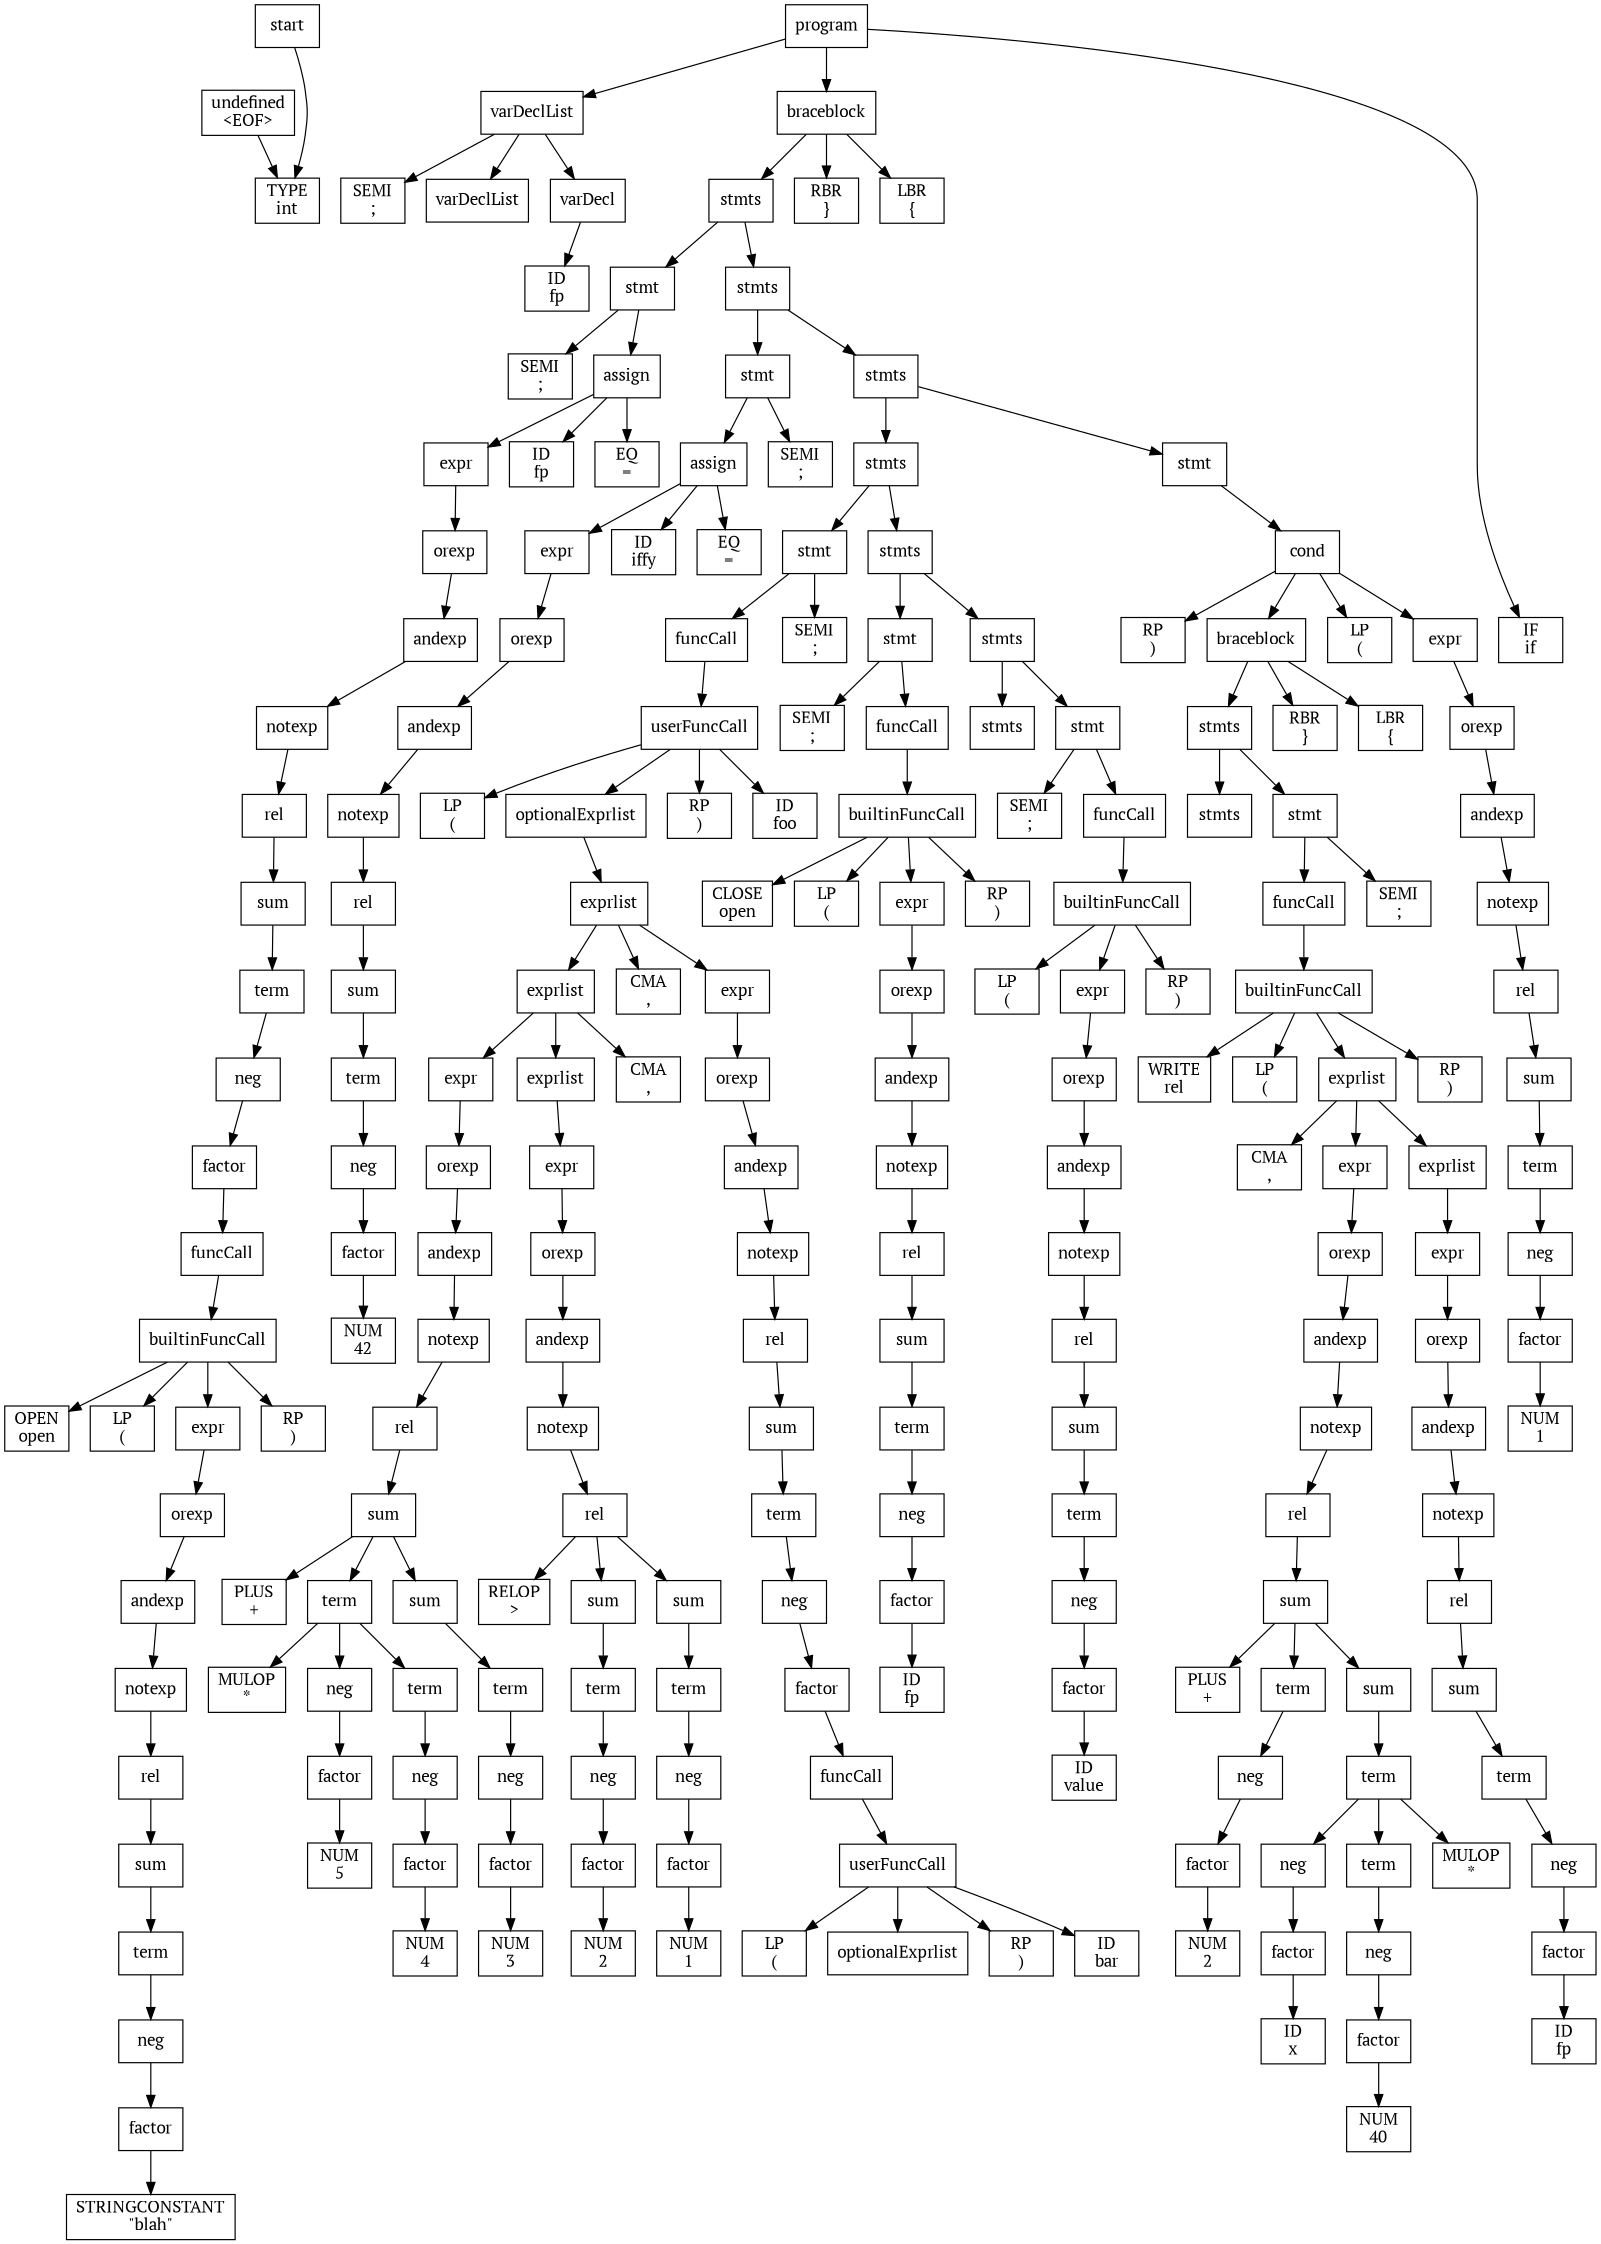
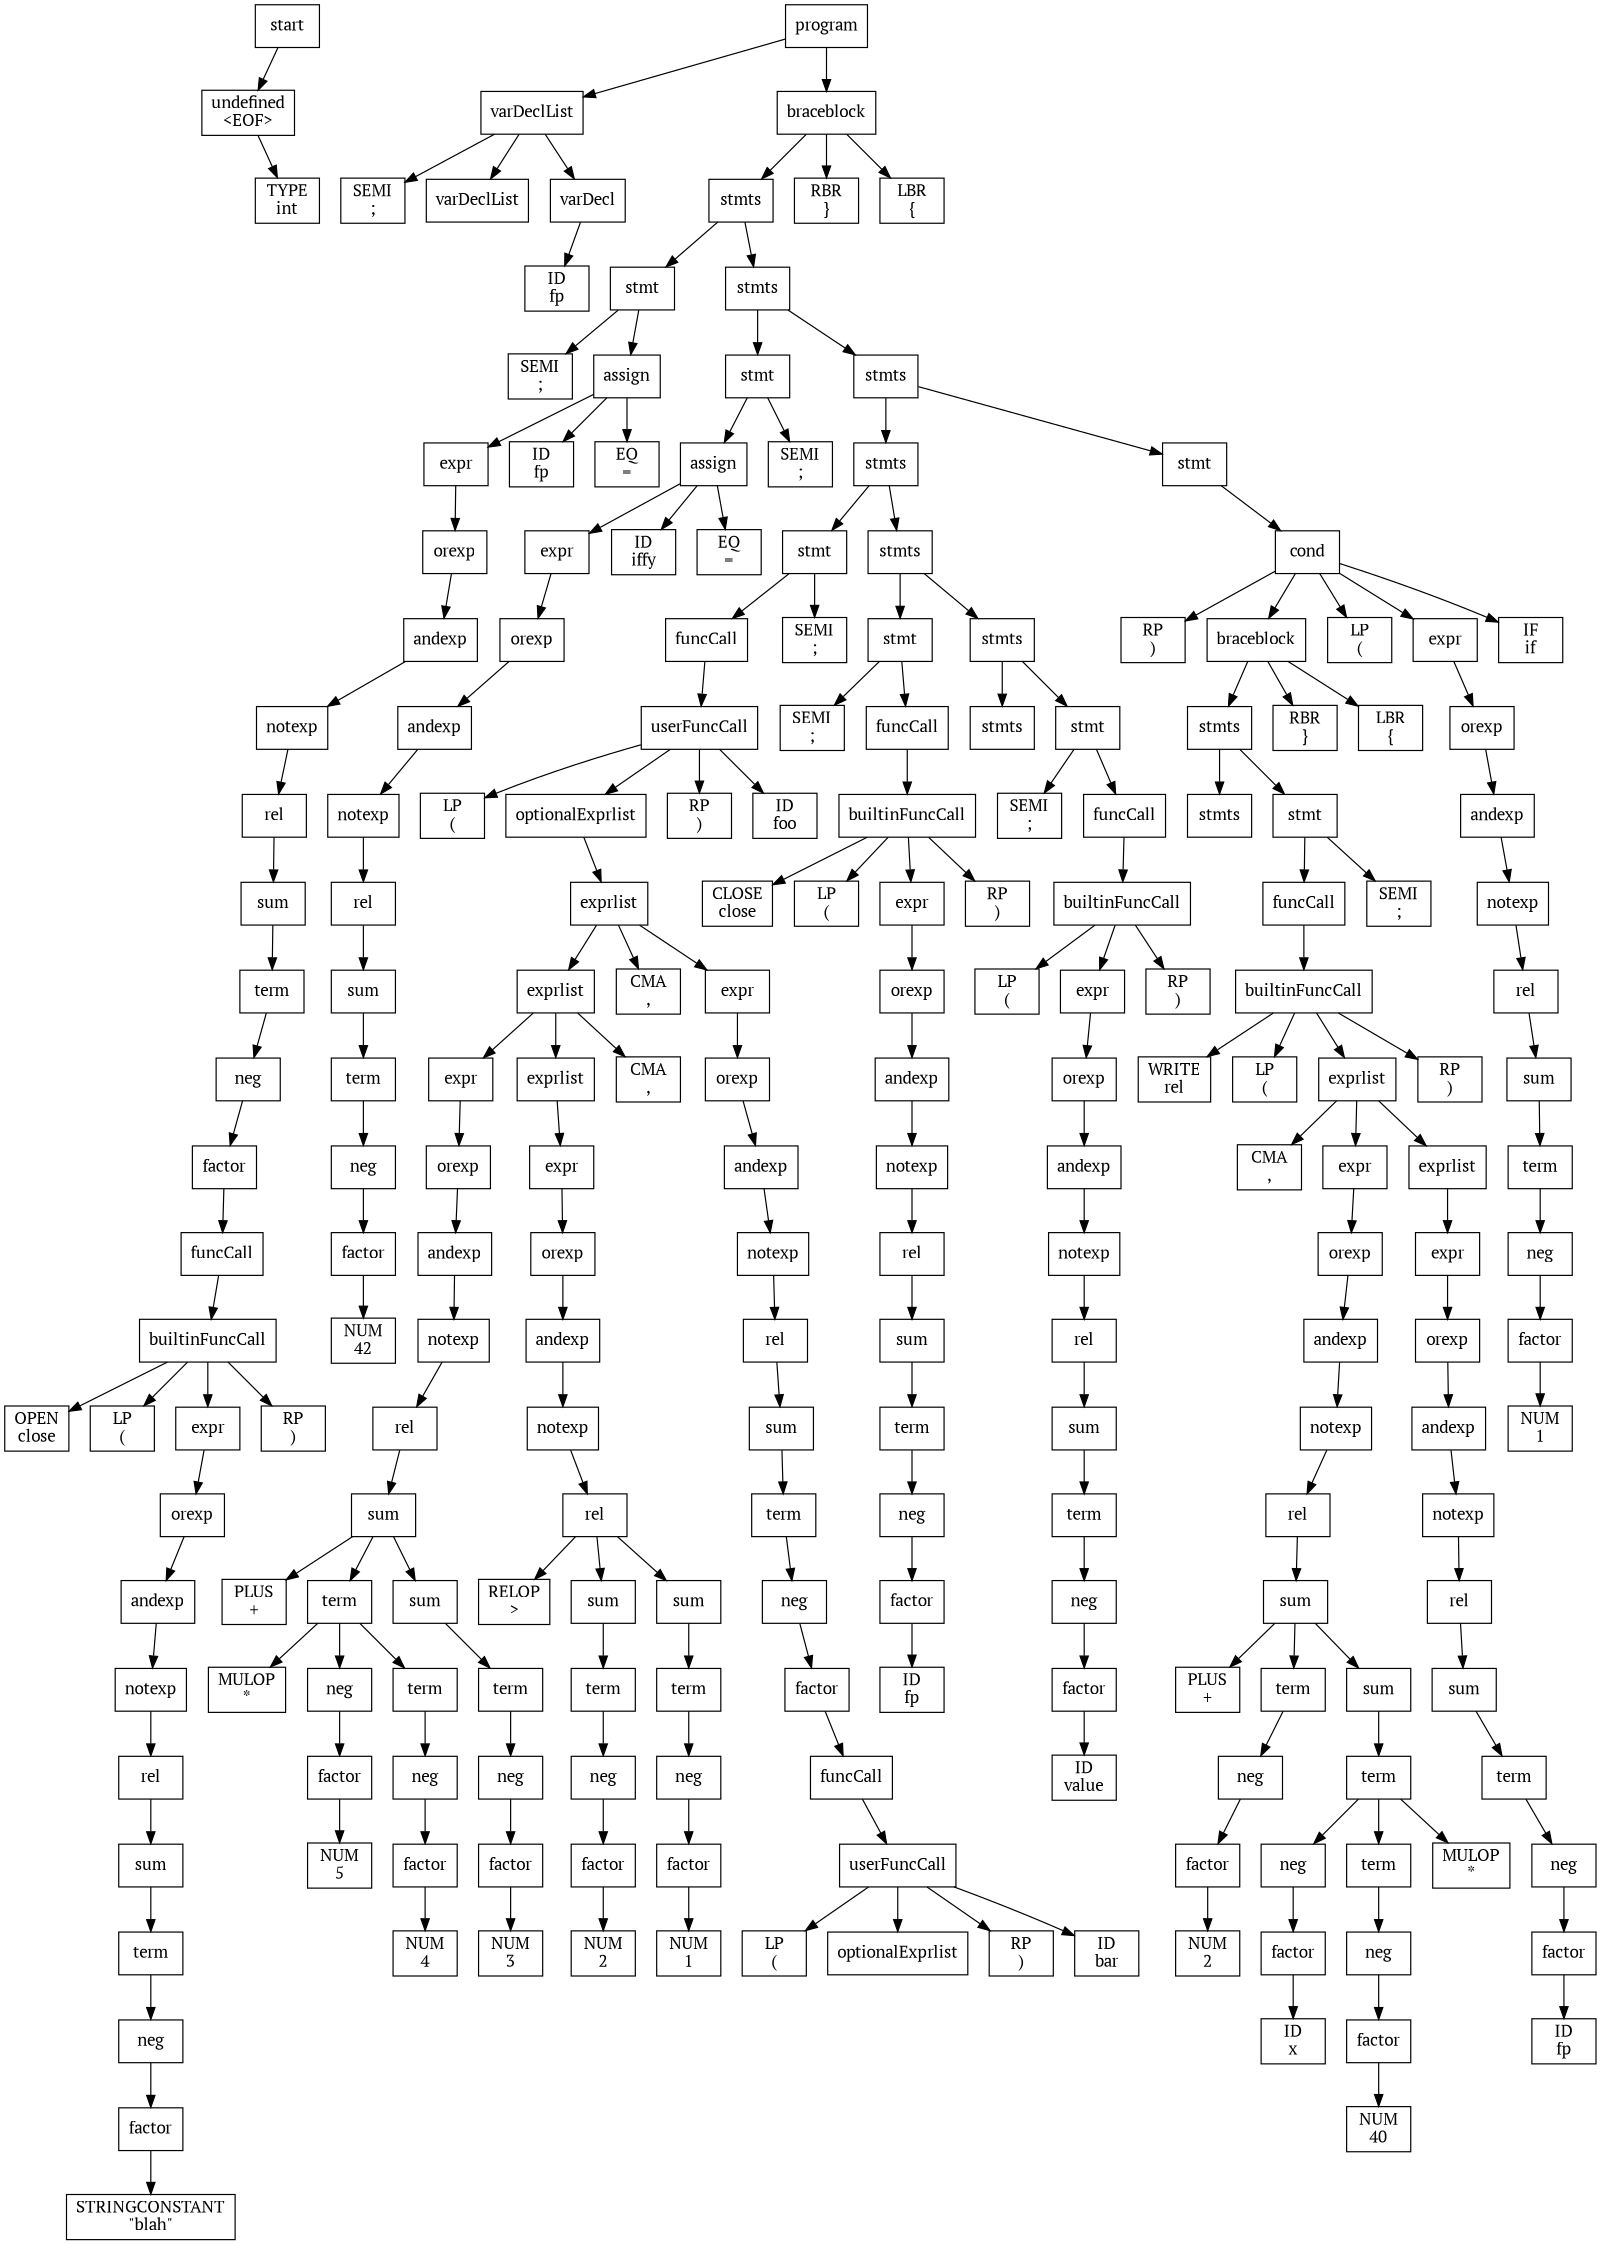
edge "start" -> "TYPE": now "start" -> "undefined"
edge "program" -> "IF": now "cond" -> "IF"
node "CLOSE": text "open" -> "close"
node "OPEN": text "open" -> "close"
